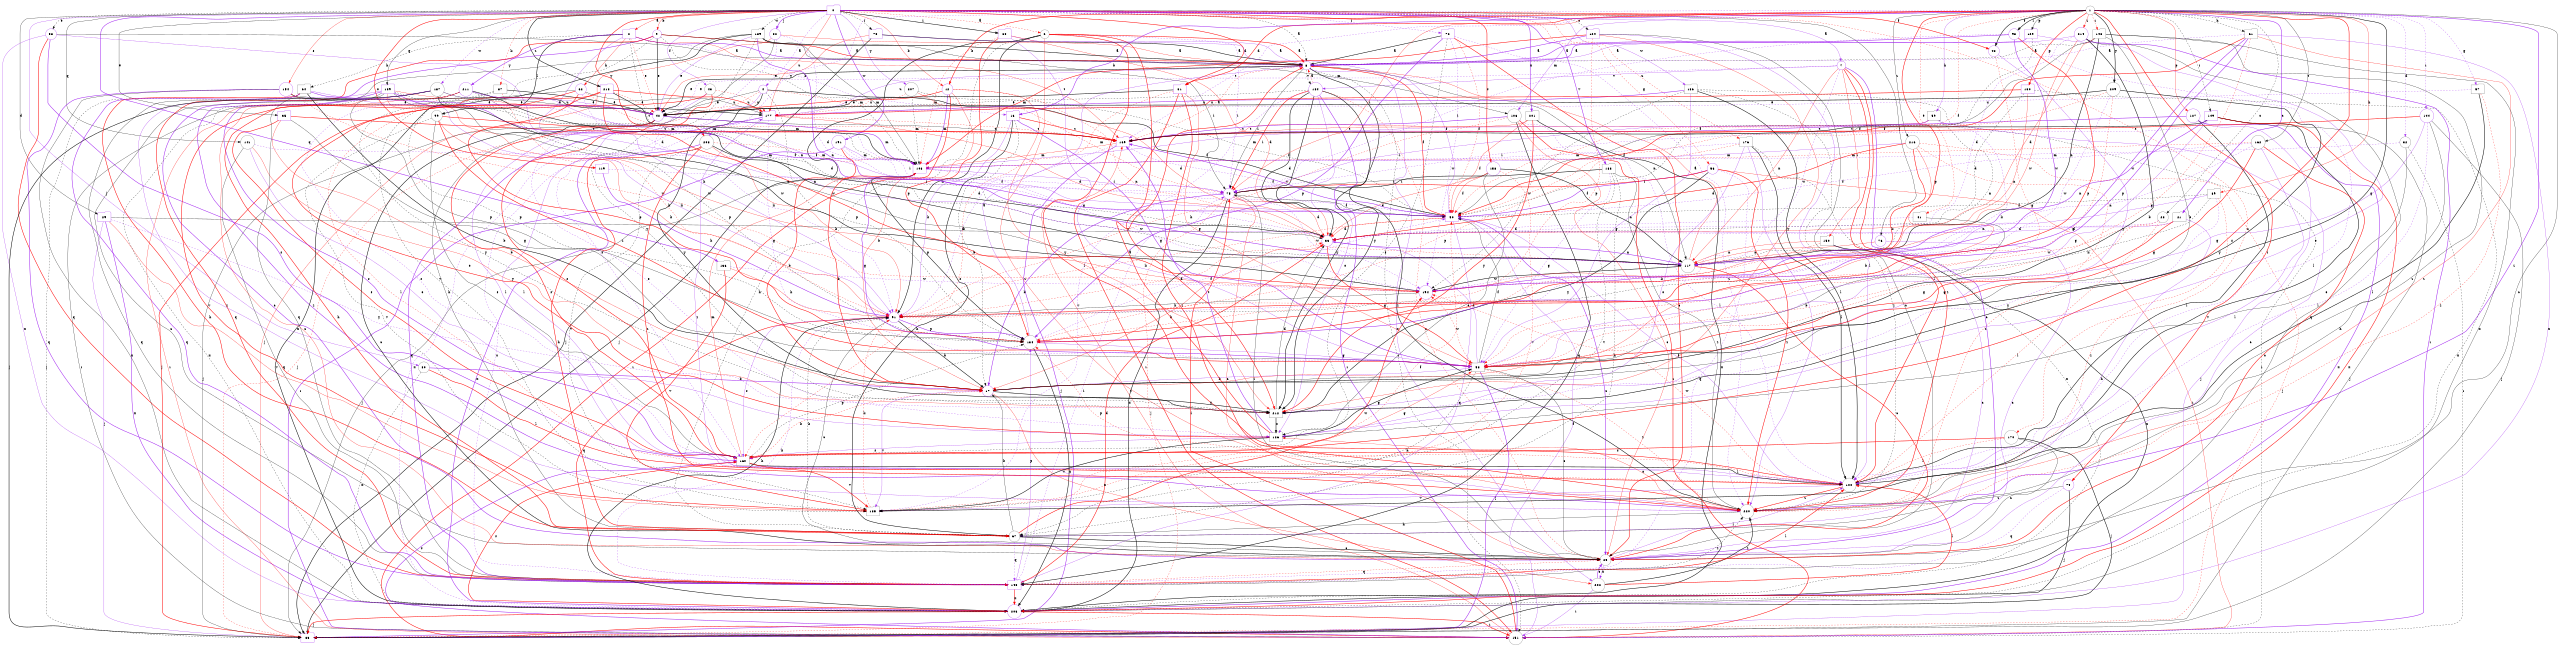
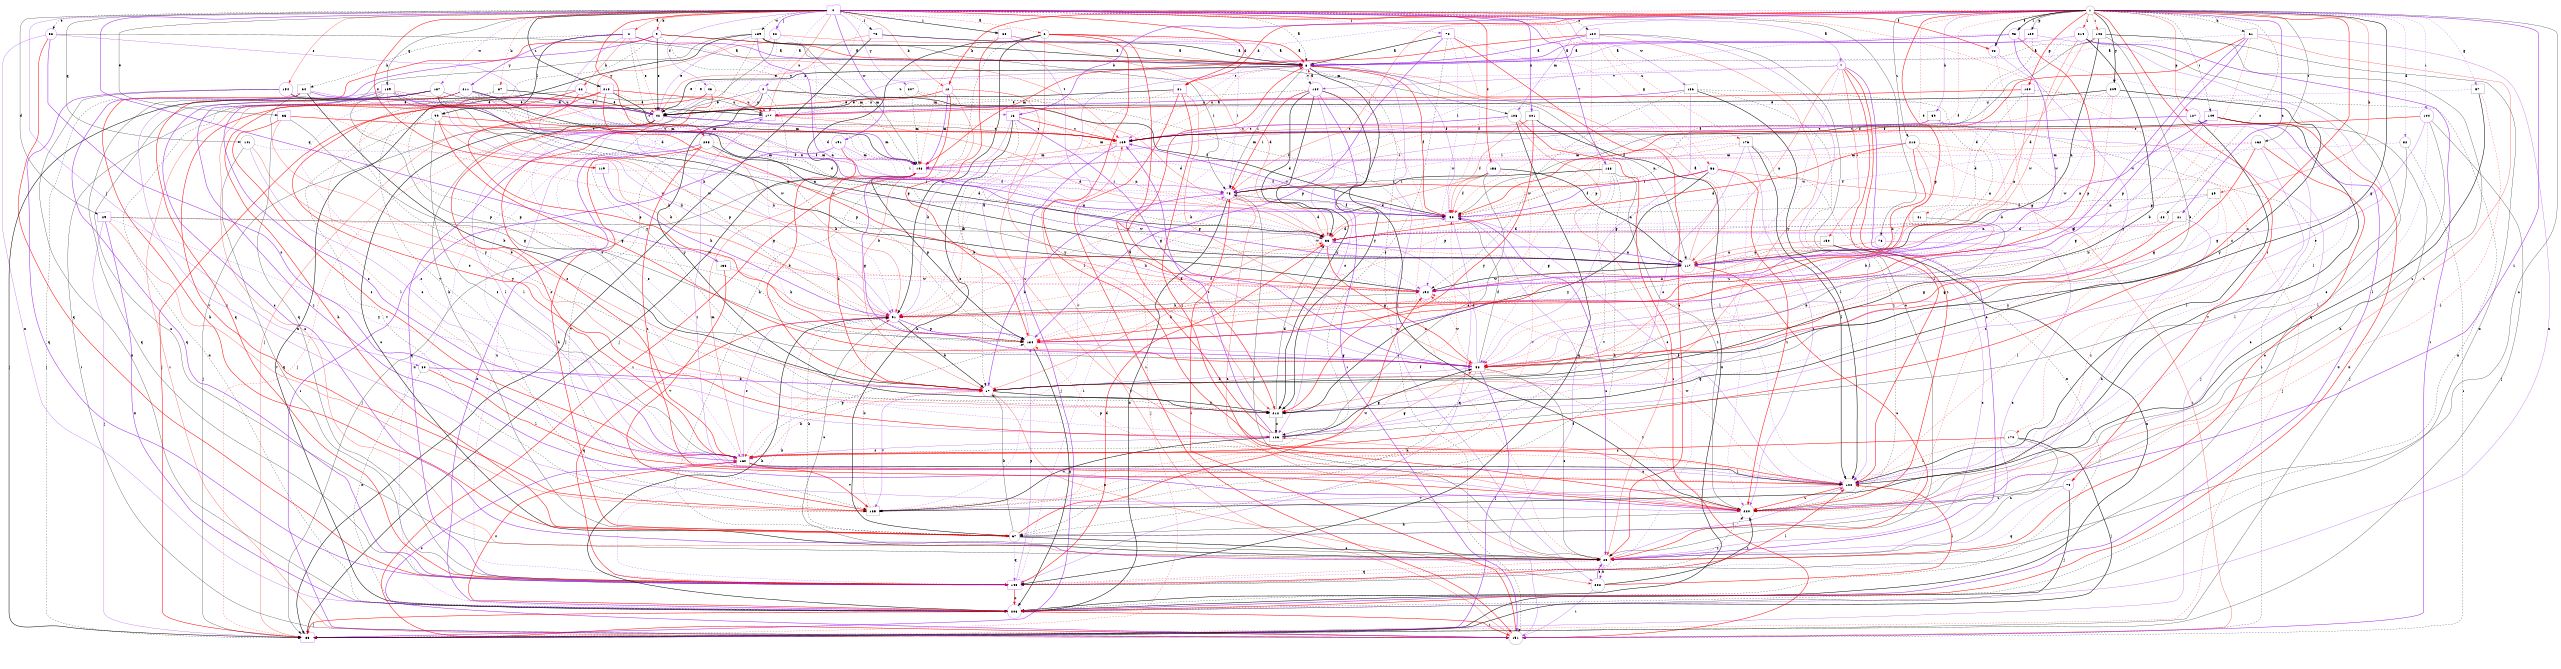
edge "99" -> "58": label "z" -> "g"
edge "21" -> "194": now "29" -> "194"
